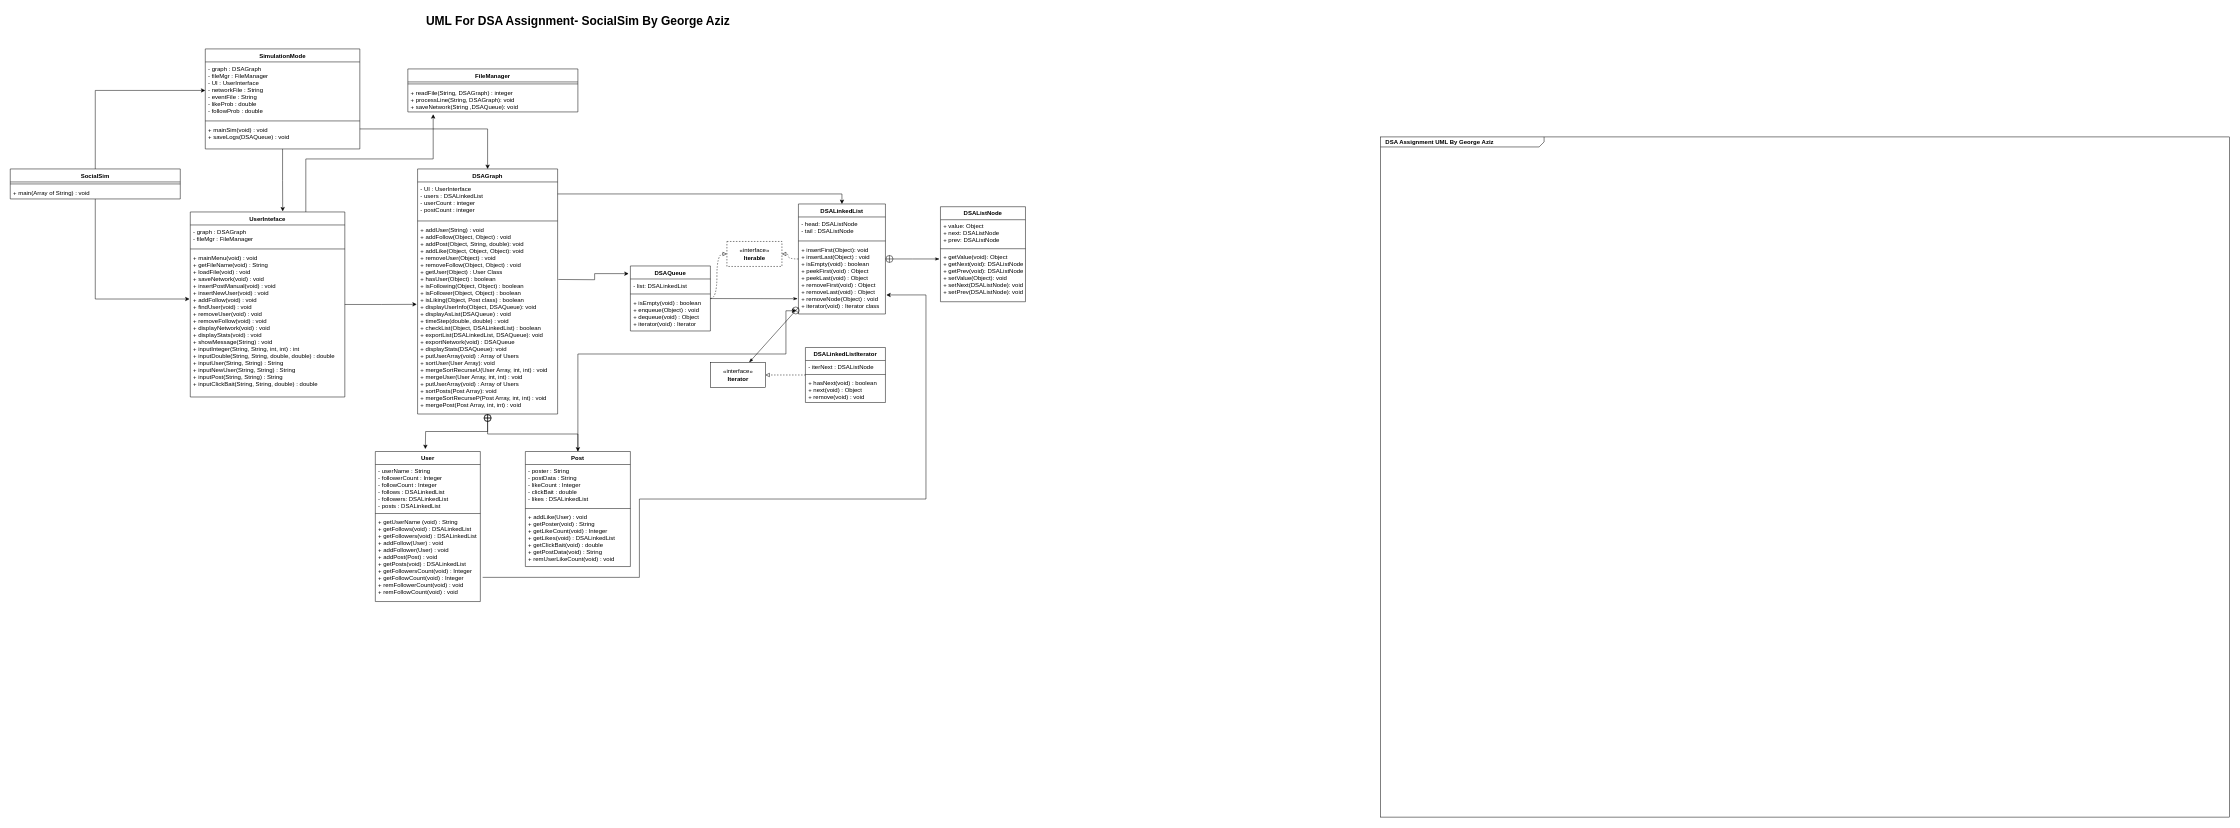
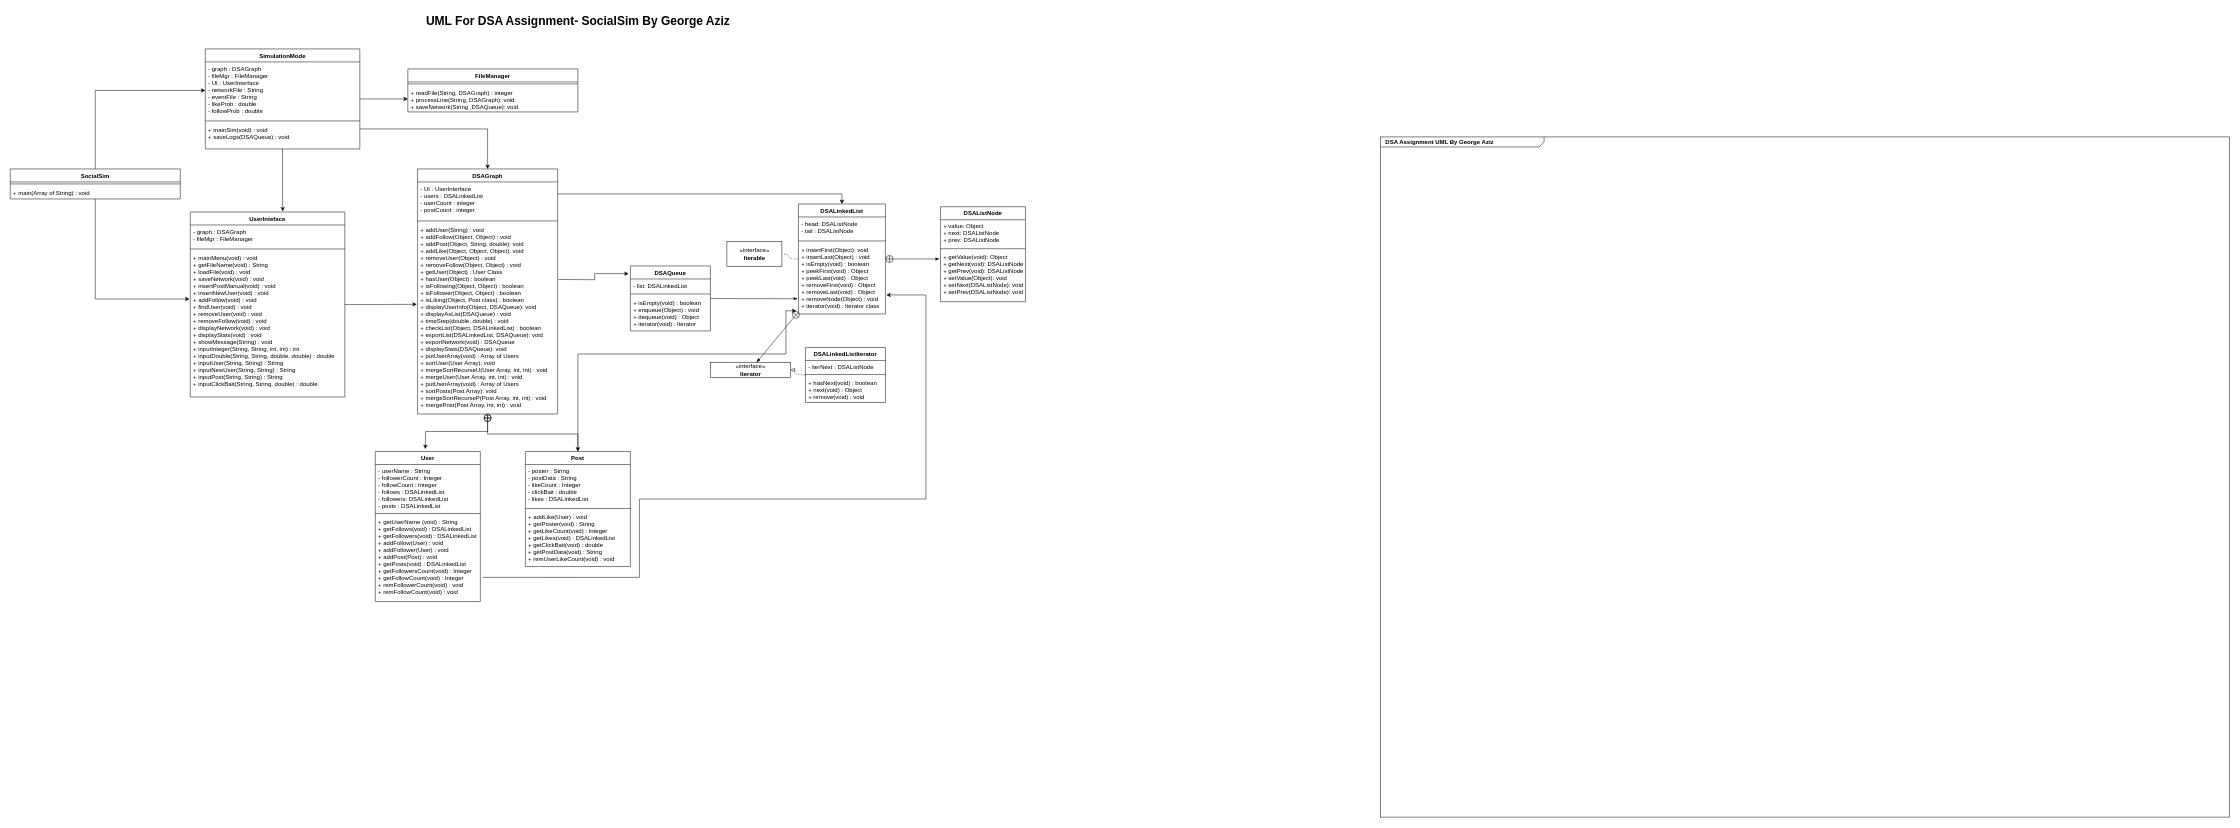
edge "SimulationMode" -> "+ readFile(String, DSAGraph) : integer + processLine(String, DSAGraph): void + saveNetwork(String ,DSAQueue): void": added
edge "UserInteface" -> "+ readFile(String, DSAGraph) : integer + processLine(String, DSAGraph): void + saveNetwork(String ,DSAQueue): void": removed
node "«interface» Iterable": style dashed -> solid
edge "DSALinkedList" -> "«interface» Iterable": arrowhead block -> none
edge "DSAQueue" -> "«interface» Iterable": removed
node "«interface» Iterator": size 55x25 -> 80x15
